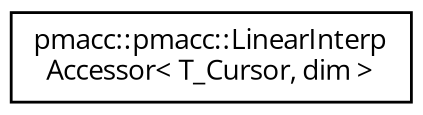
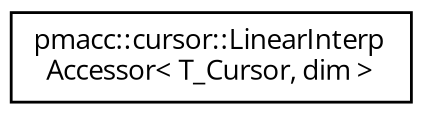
node "pmacc::pmacc::LinearInterp Accessor< T_Cursor, dim >": label "pmacc::pmacc::LinearInterp Accessor< T_Cursor, dim >" -> "pmacc::cursor::LinearInterp Accessor< T_Cursor, dim >"
